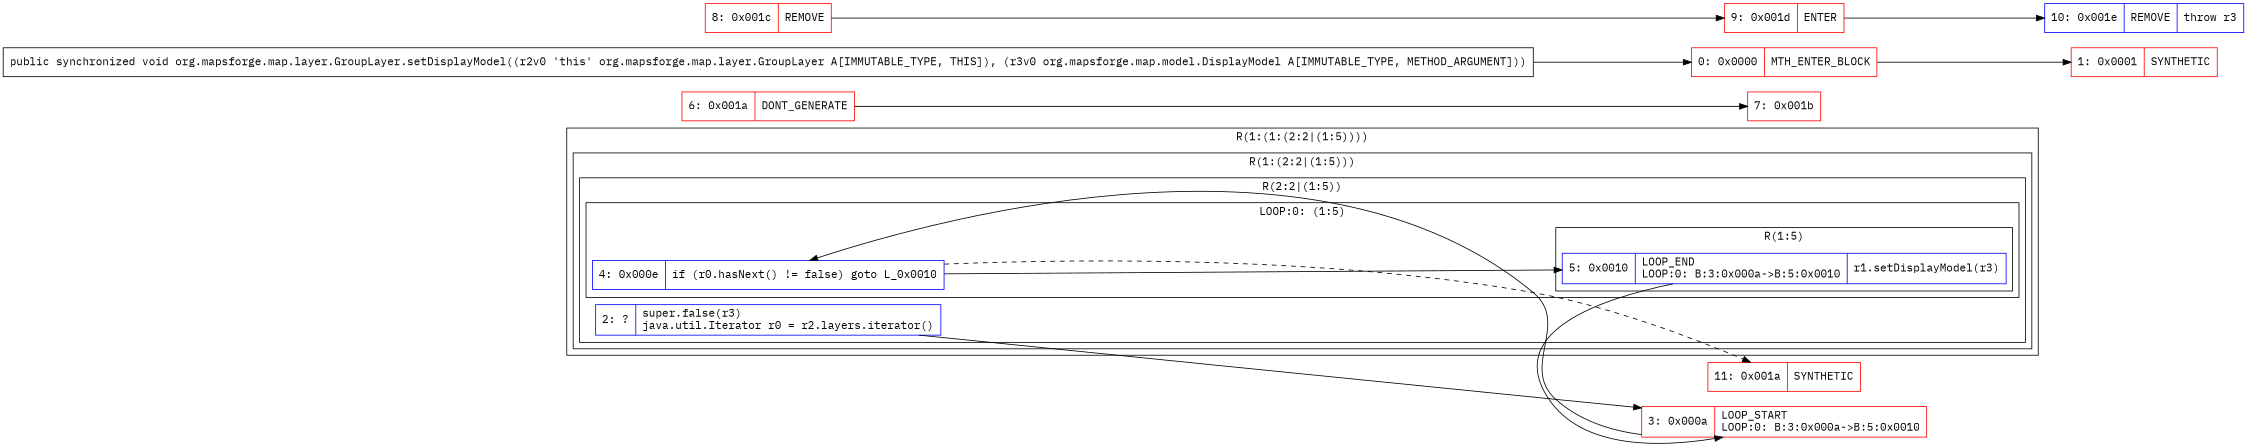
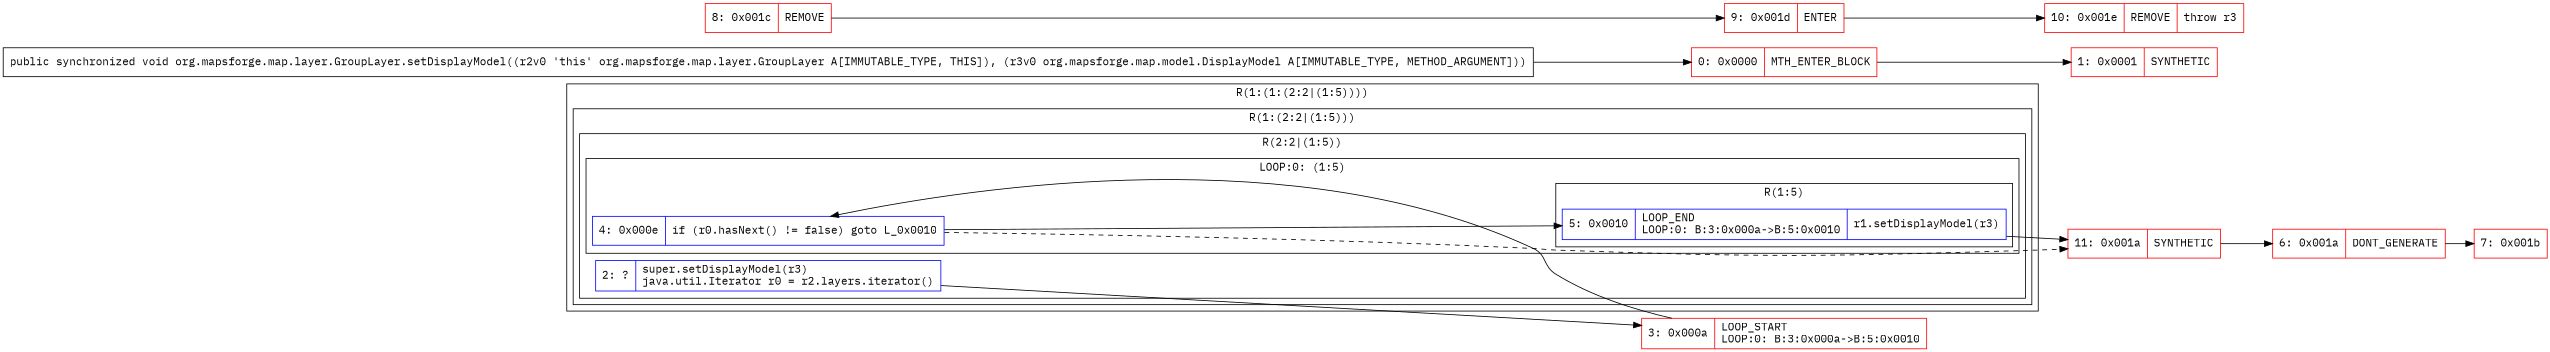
node "10: 0x001e": color blue -> red
edge "11: 0x001a" -> "6: 0x001a": added
node "2: ?": text "super.false(r3)" -> "super.setDisplayModel(r3)"
edge "5: 0x0010" -> "3: 0x000a": now "5: 0x0010" -> "11: 0x001a"
